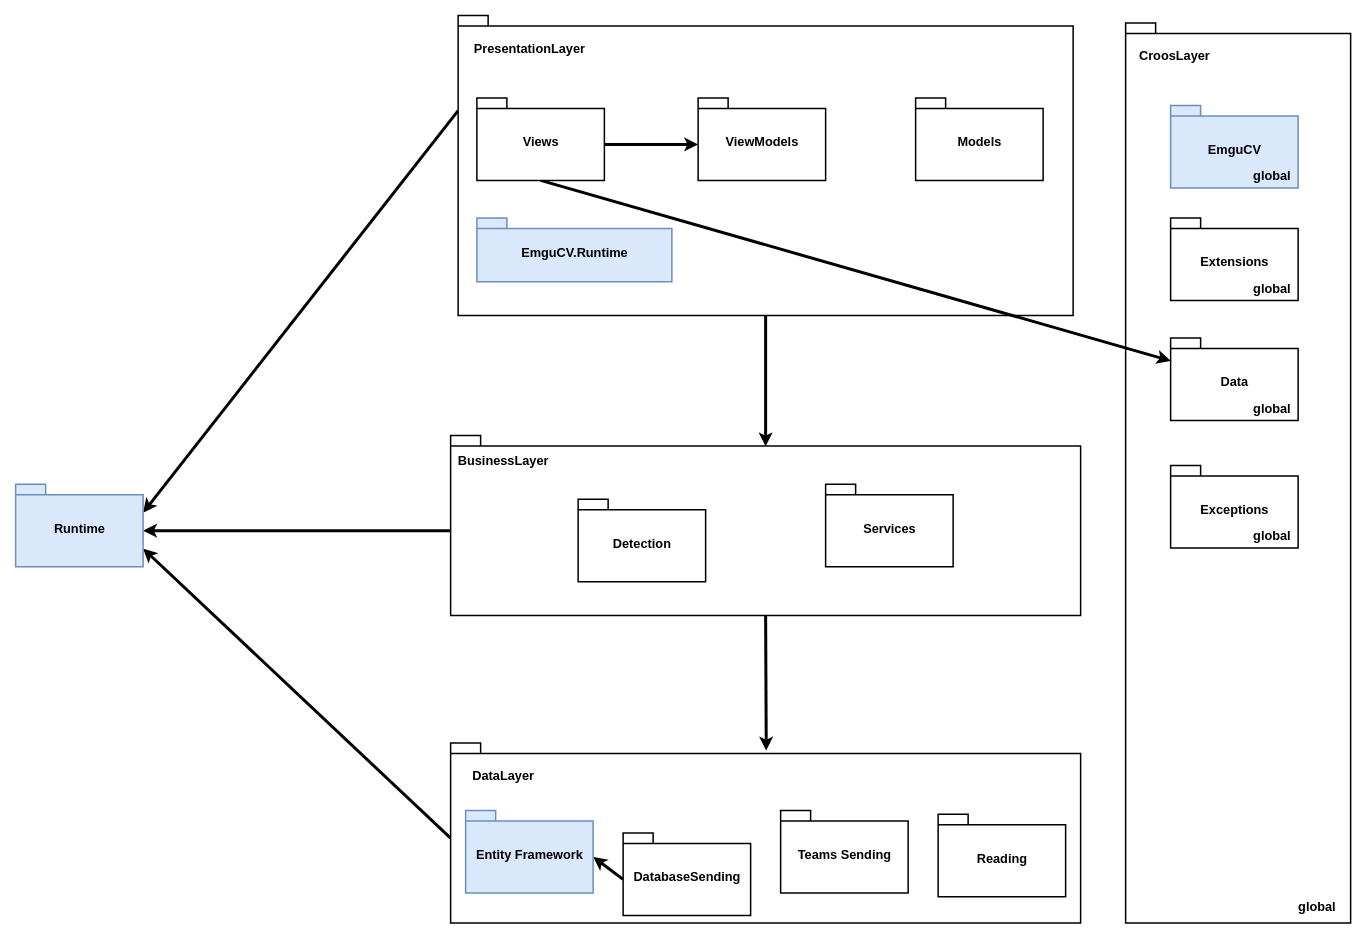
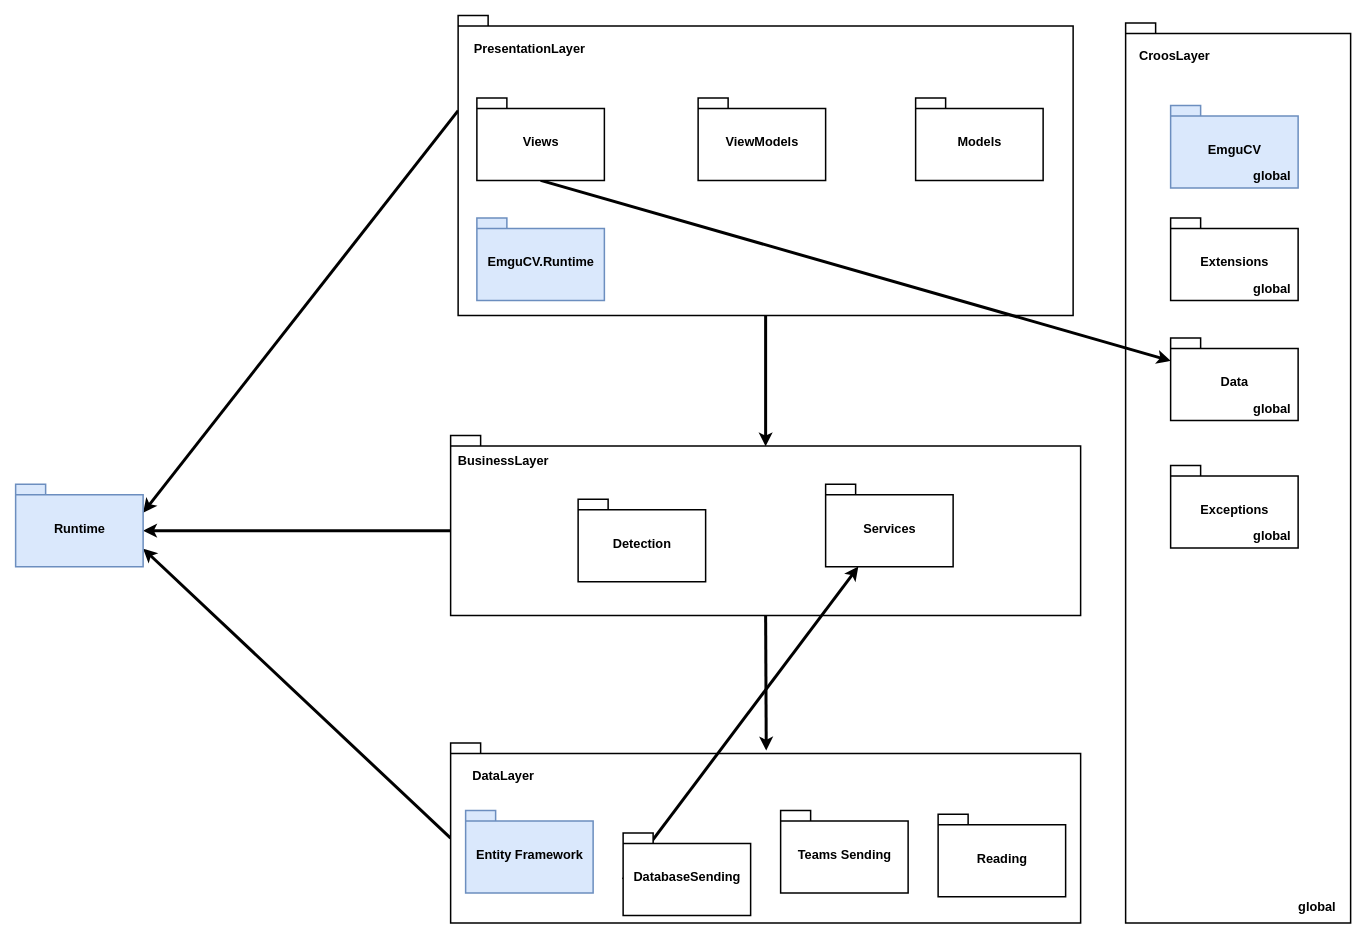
edge "Views" -> "ViewModels": removed
node "EmguCV.Runtime": size 195x64 -> 128x83
edge "DatabaseSending" -> "Entity Framework": now "DatabaseSending" -> "Services"
